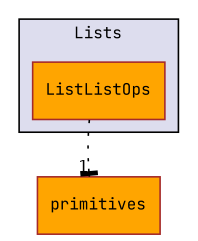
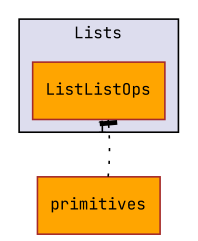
edge "ListListOps" -> "primitives": reversed
